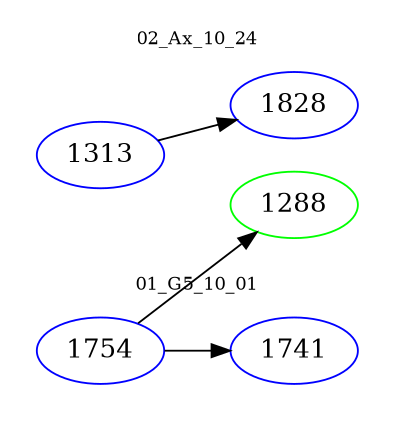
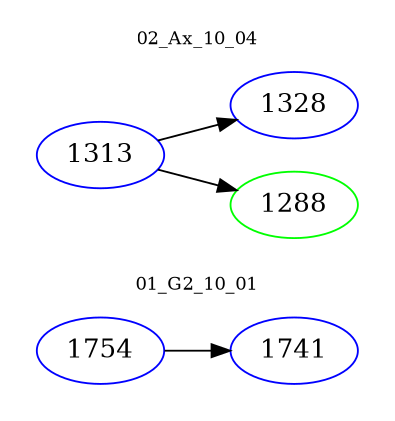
cluster "02_Ax_10_24": label "02_Ax_10_24" -> "02_Ax_10_04"
node "1828": label "1828" -> "1328"
edge "1754" -> "1288": now "1313" -> "1288"
cluster "01_G5_10_01": label "01_G5_10_01" -> "01_G2_10_01"
